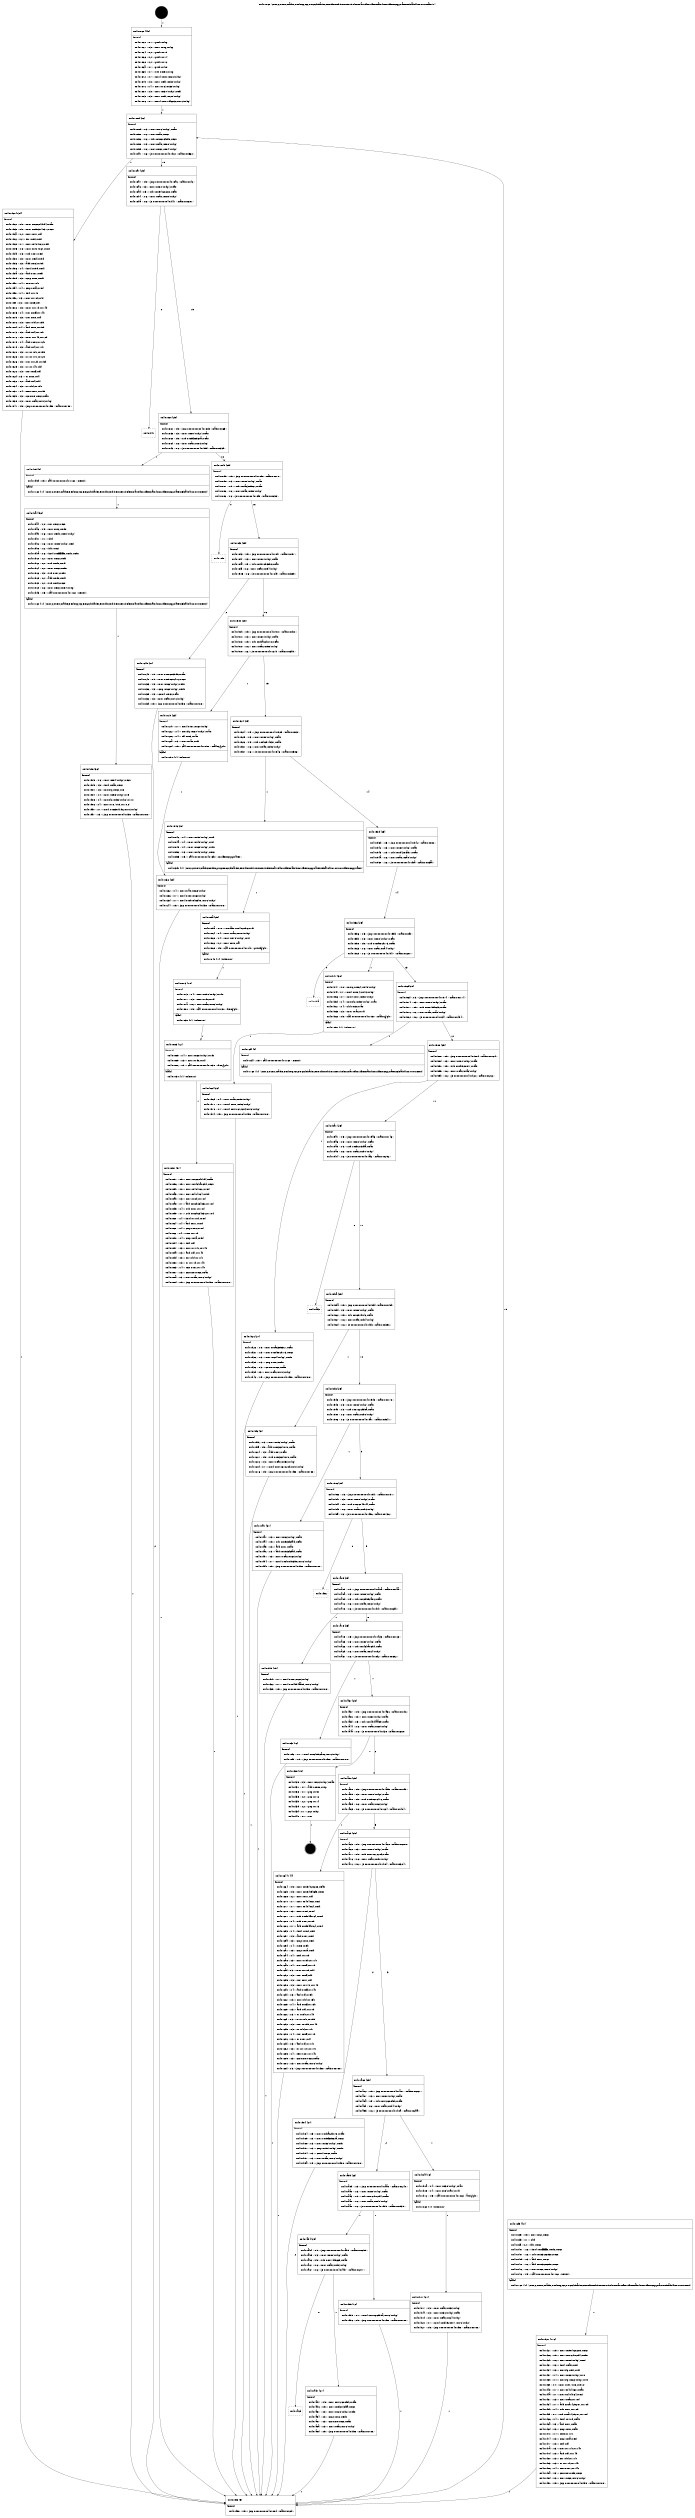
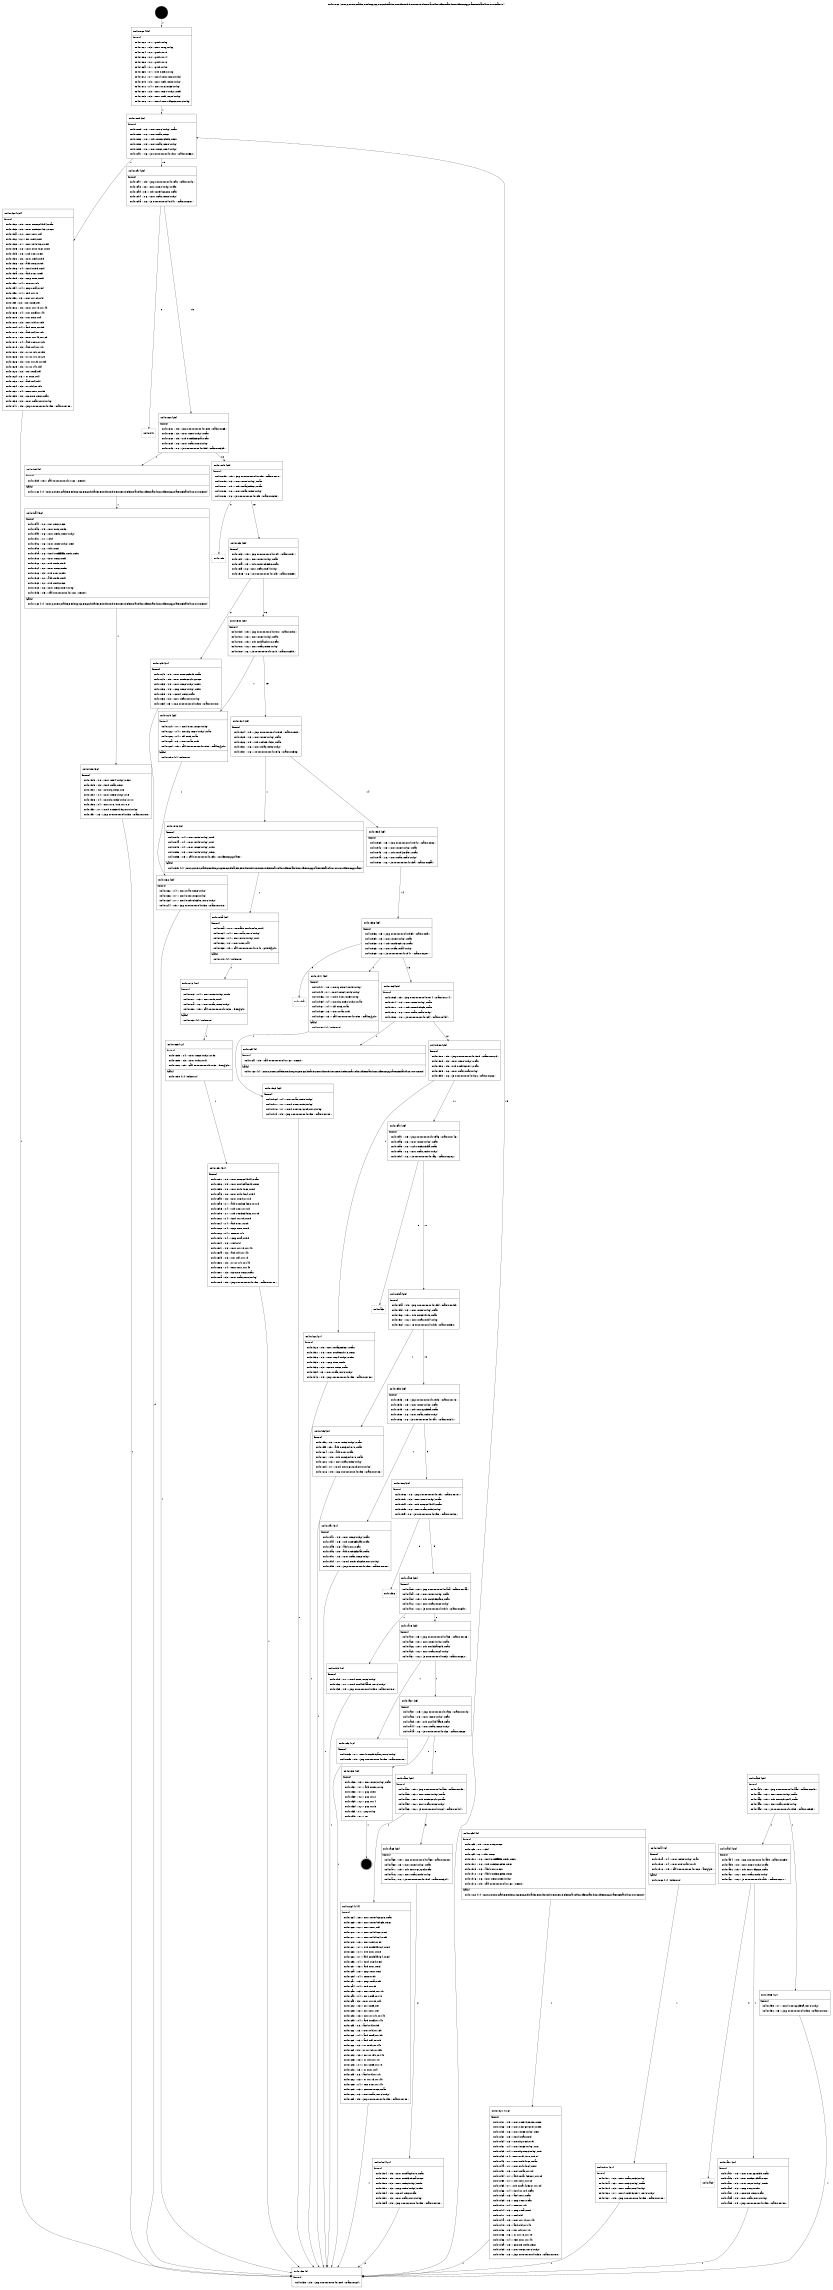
node "0x401a82 [25]": removed
